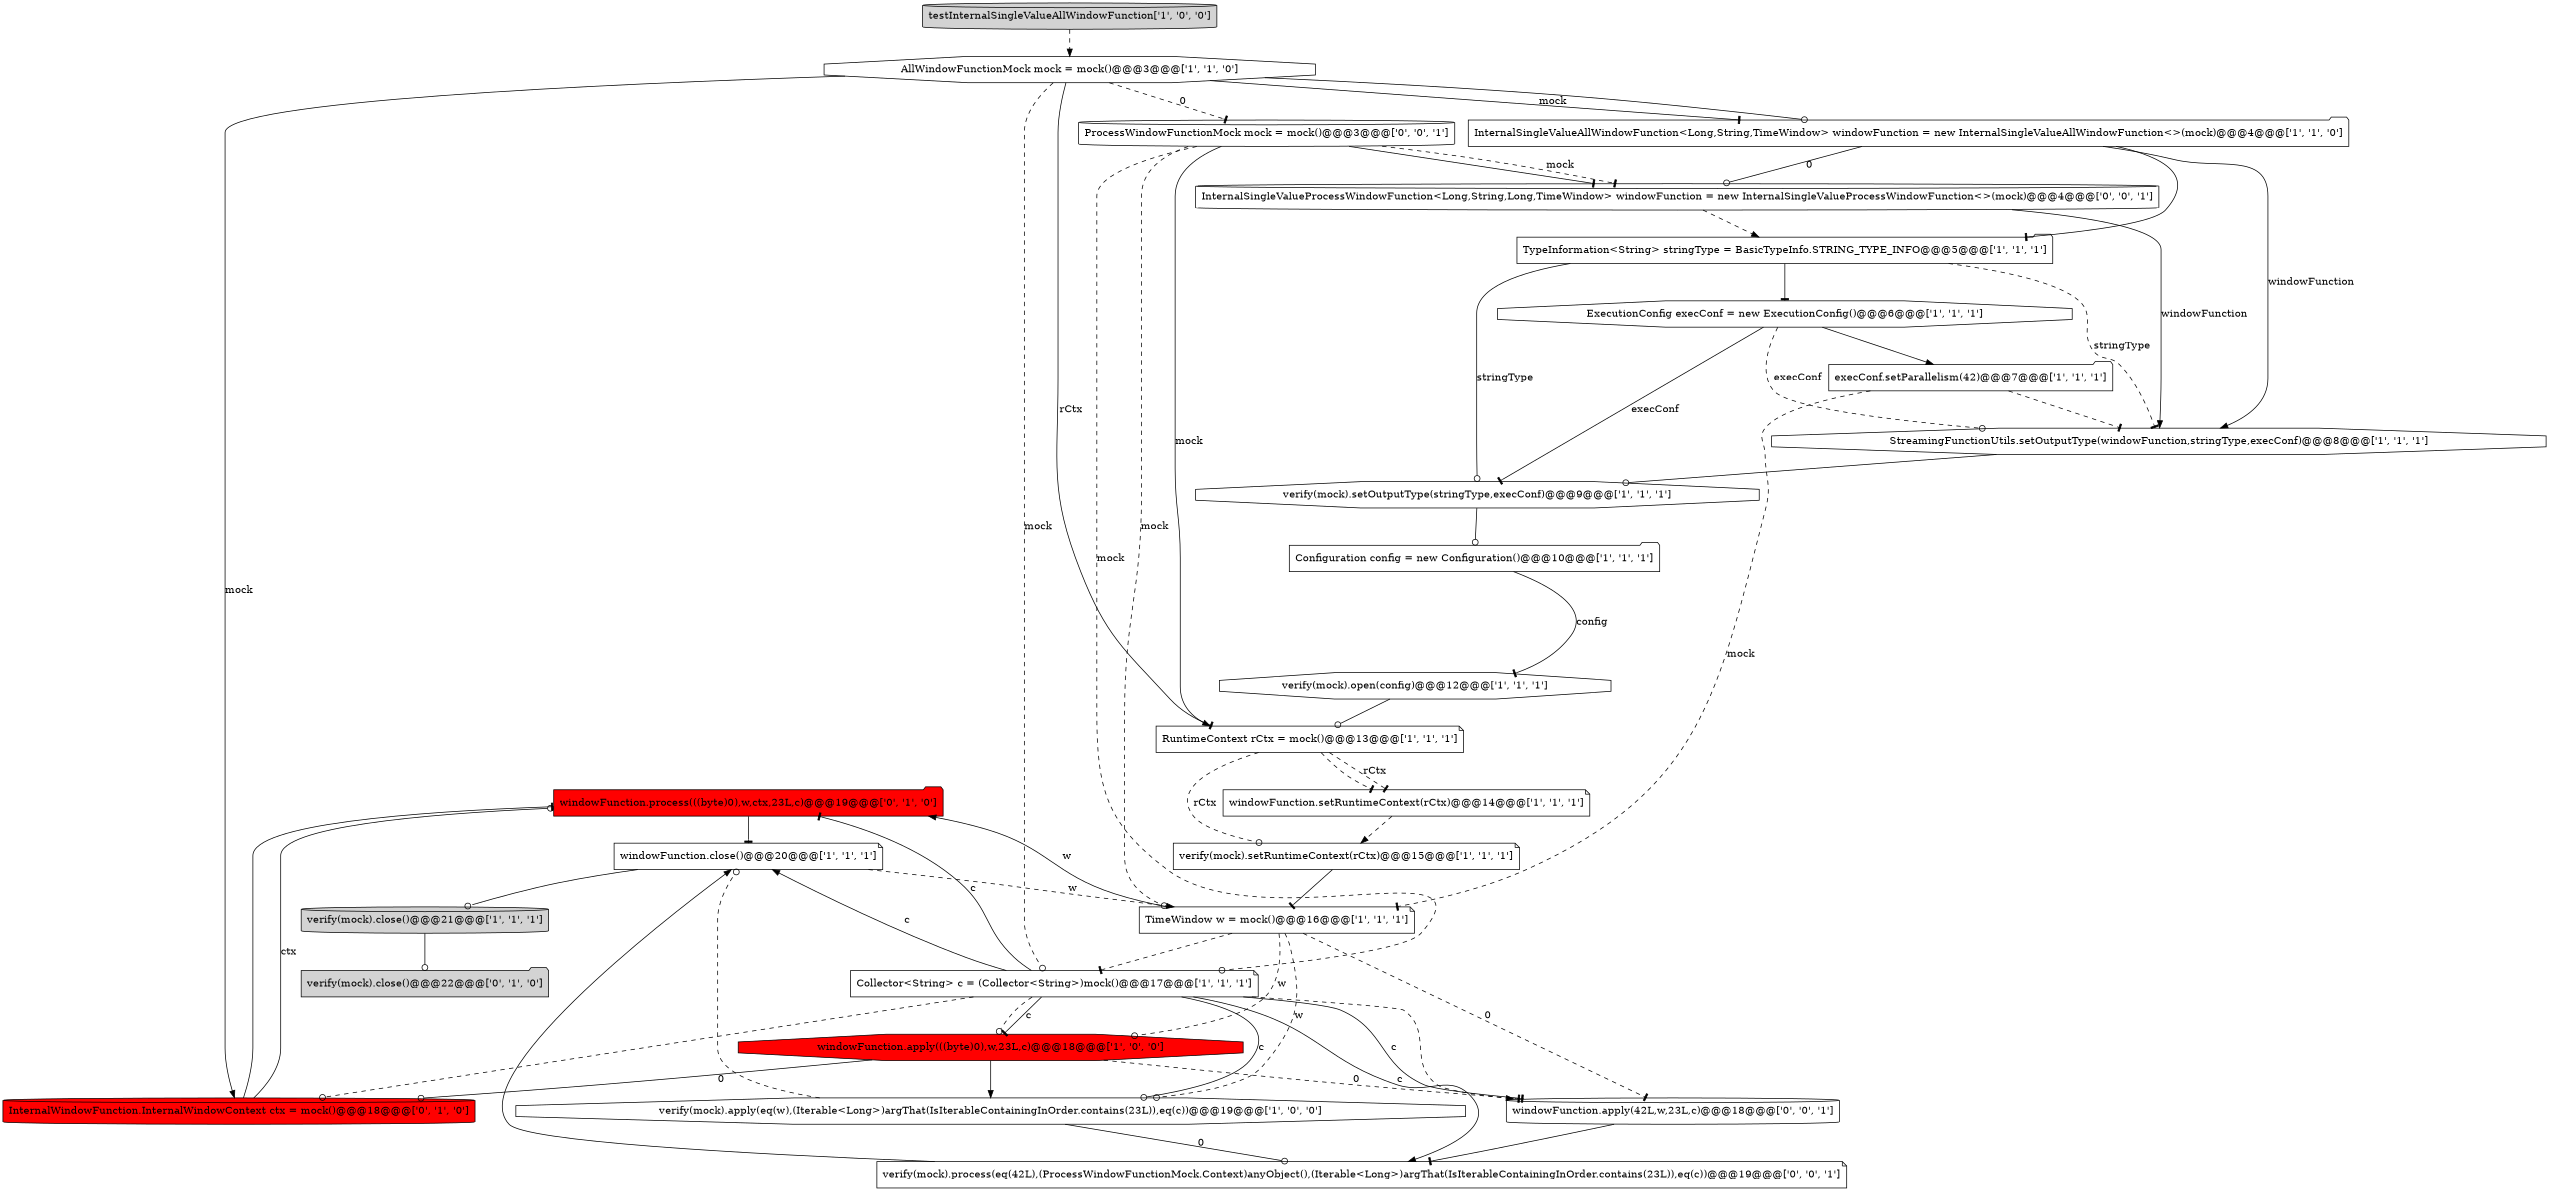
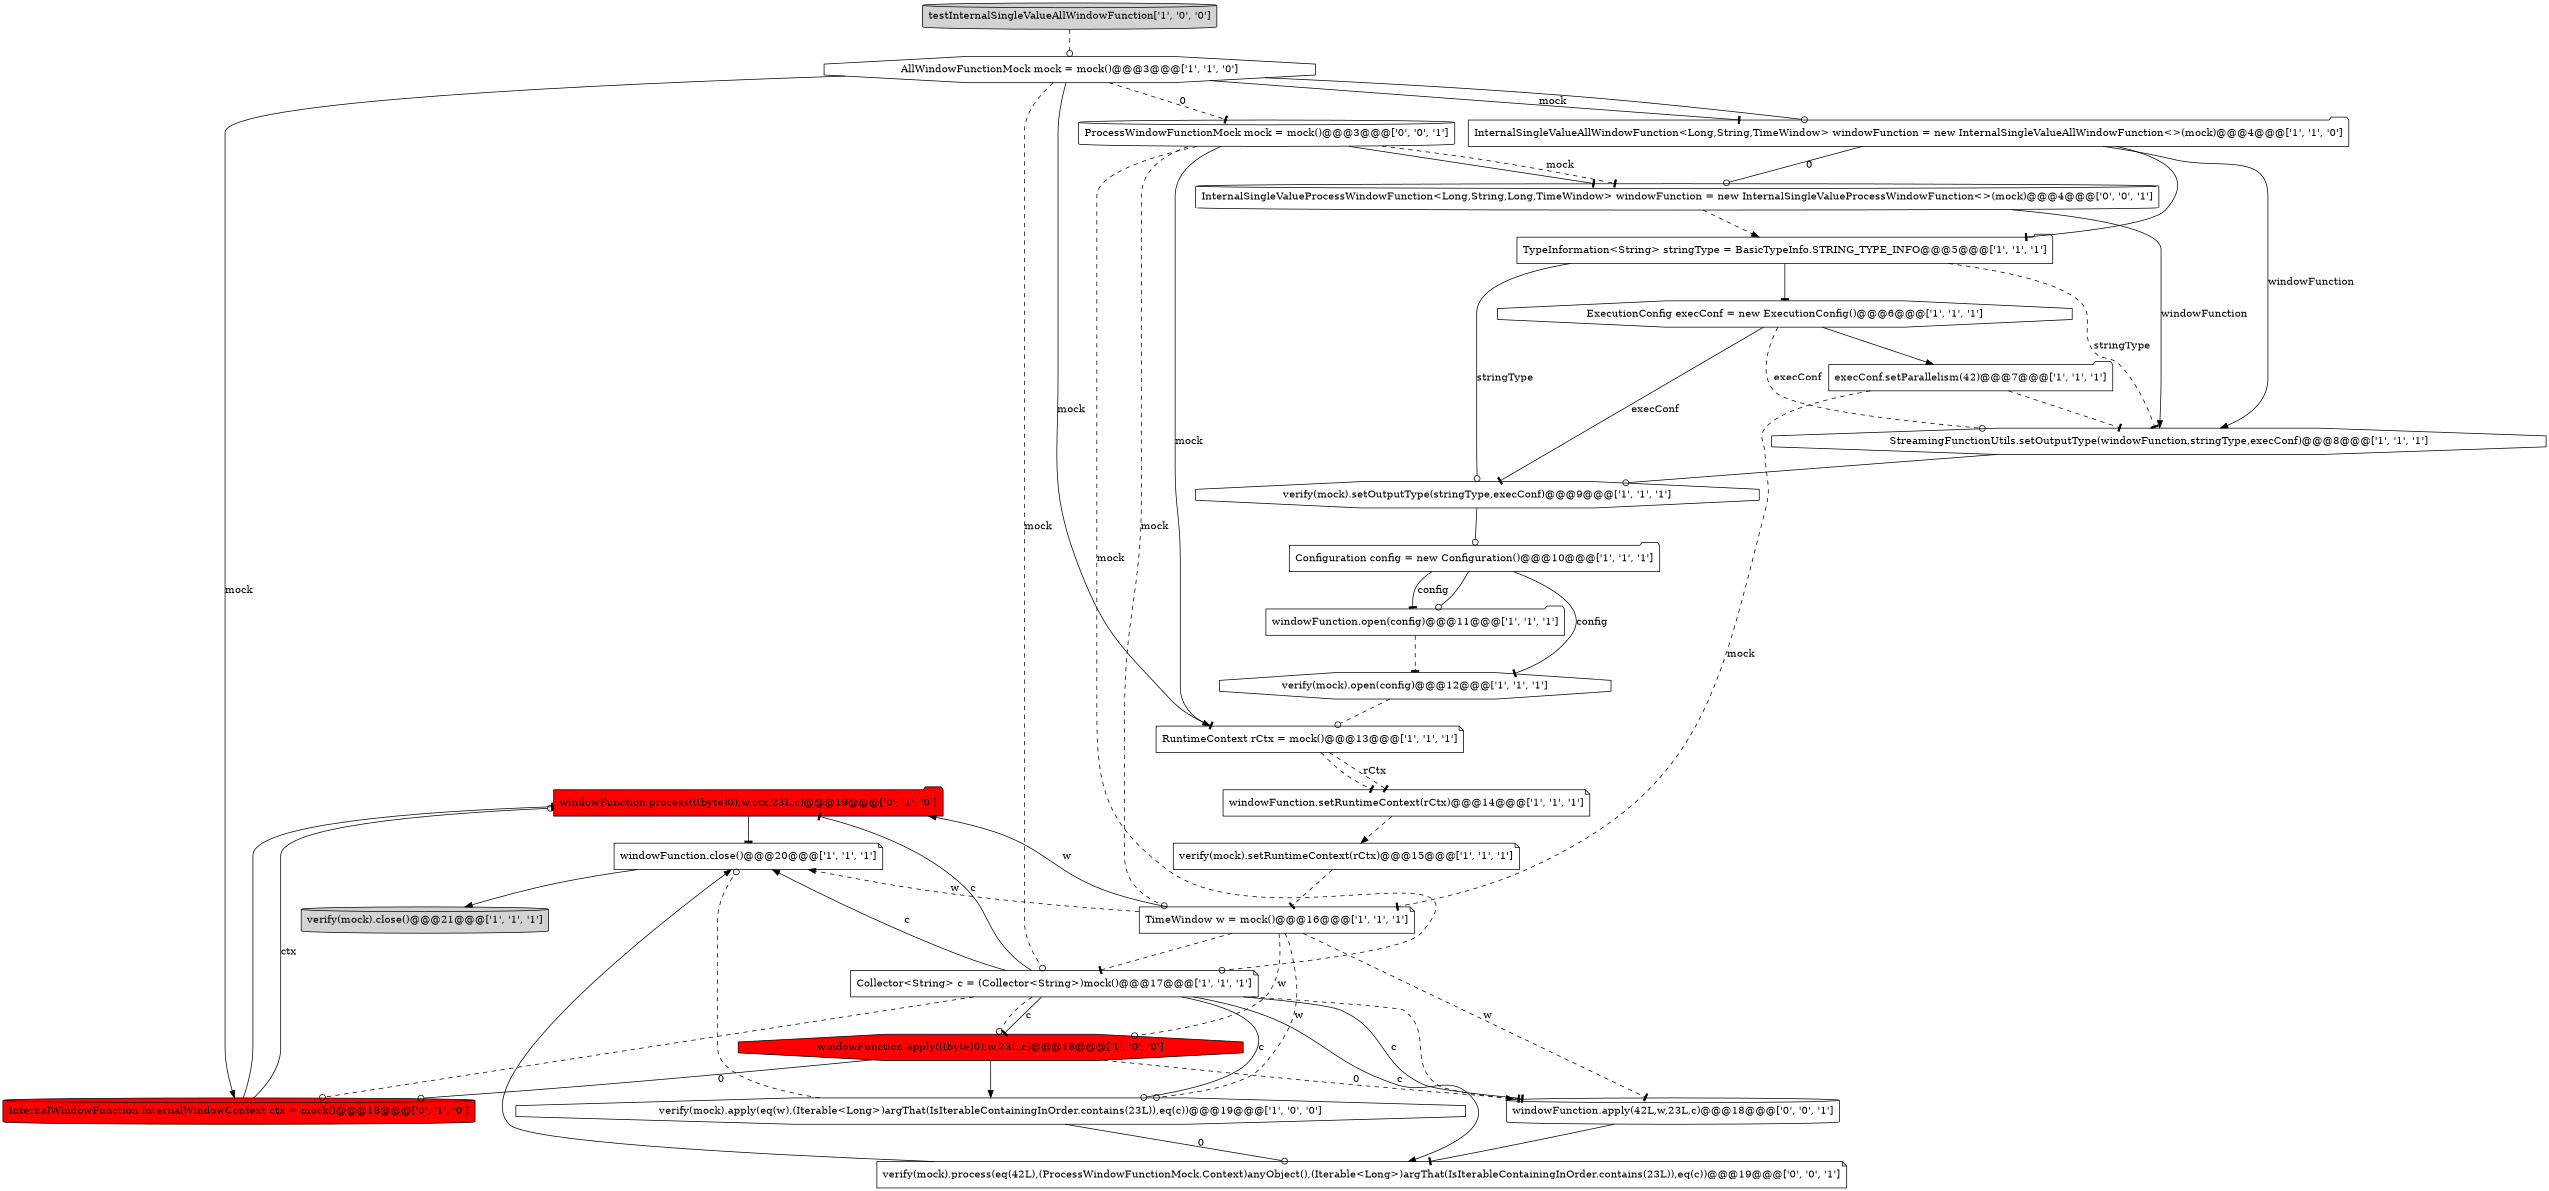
edge "testInternalSingleValueAllWindowFunction['1', '0', '0']" -> "AllWindowFunctionMock mock = mock()@@@3@@@['1', '1', '0']": arrowhead normal -> odot
edge "AllWindowFunctionMock mock = mock()@@@3@@@['1', '1', '0']" -> "RuntimeContext rCtx = mock()@@@13@@@['1', '1', '1']": label "rCtx" -> "mock"
node "windowFunction.open(config)@@@11@@@['1', '1', '1']": added
edge "verify(mock).open(config)@@@12@@@['1', '1', '1']" -> "RuntimeContext rCtx = mock()@@@13@@@['1', '1', '1']": style solid -> dashed
edge "RuntimeContext rCtx = mock()@@@13@@@['1', '1', '1']" -> "verify(mock).setRuntimeContext(rCtx)@@@15@@@['1', '1', '1']": removed, label "rCtx"
edge "windowFunction.close()@@@20@@@['1', '1', '1']" -> "verify(mock).close()@@@21@@@['1', '1', '1']": arrowhead odot -> normal
edge "windowFunction.close()@@@20@@@['1', '1', '1']" -> "TimeWindow w = mock()@@@16@@@['1', '1', '1']": reversed
edge "verify(mock).setRuntimeContext(rCtx)@@@15@@@['1', '1', '1']" -> "TimeWindow w = mock()@@@16@@@['1', '1', '1']": style solid -> dashed
node "verify(mock).close()@@@22@@@['0', '1', '0']": removed
edge "TimeWindow w = mock()@@@16@@@['1', '1', '1']" -> "windowFunction.apply(42L,w,23L,c)@@@18@@@['0', '0', '1']": label "0" -> "w"
